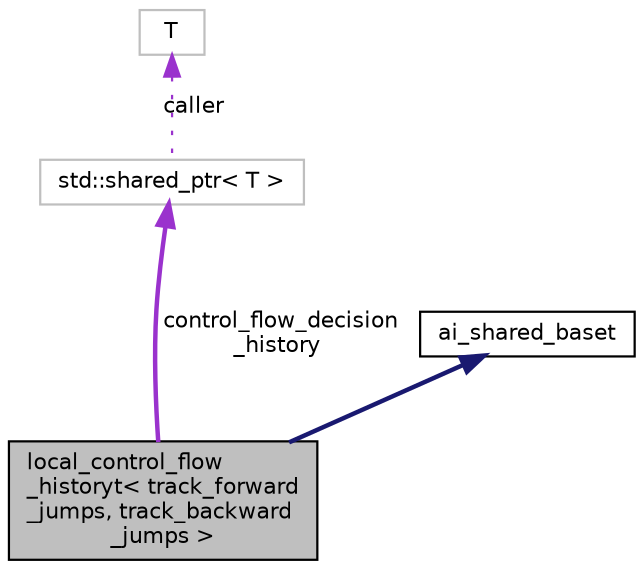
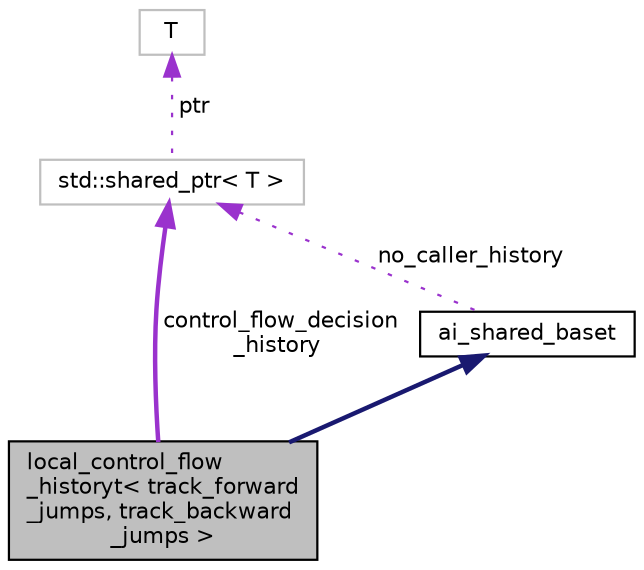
edge "std::shared_ptr< T >" -> "T": label " caller" -> " ptr"
edge "ai_shared_baset" -> "std::shared_ptr< T >": added, label "no_caller_history"
